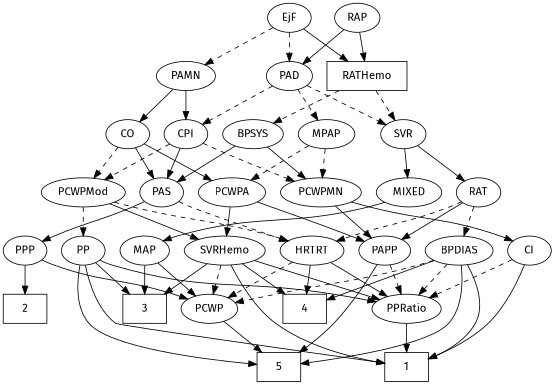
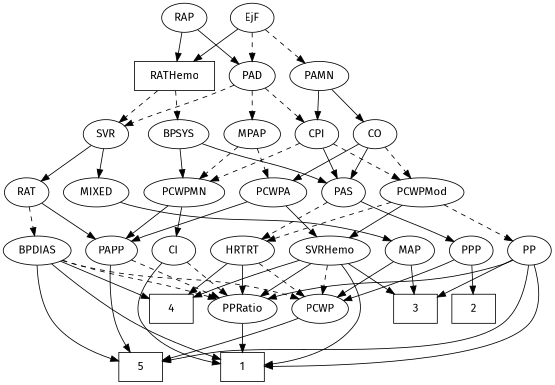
edge "RAT" -> "HRTRT": removed
